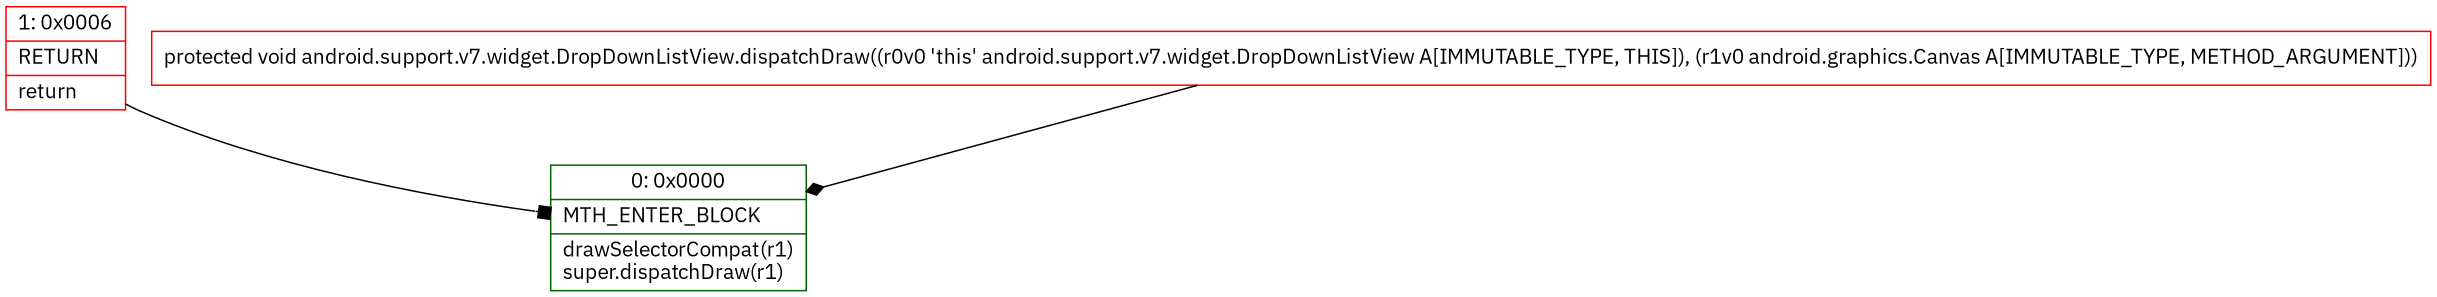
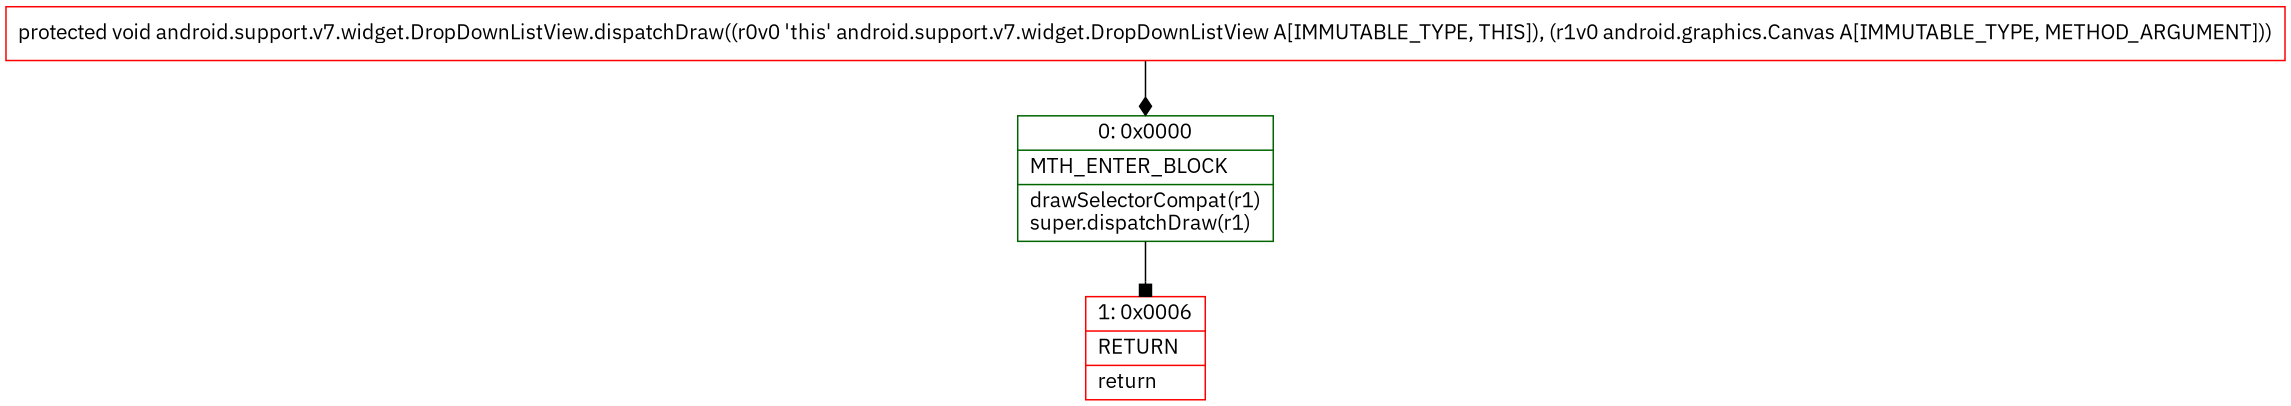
edge "1: 0x0006" -> "0: 0x0000": reversed
